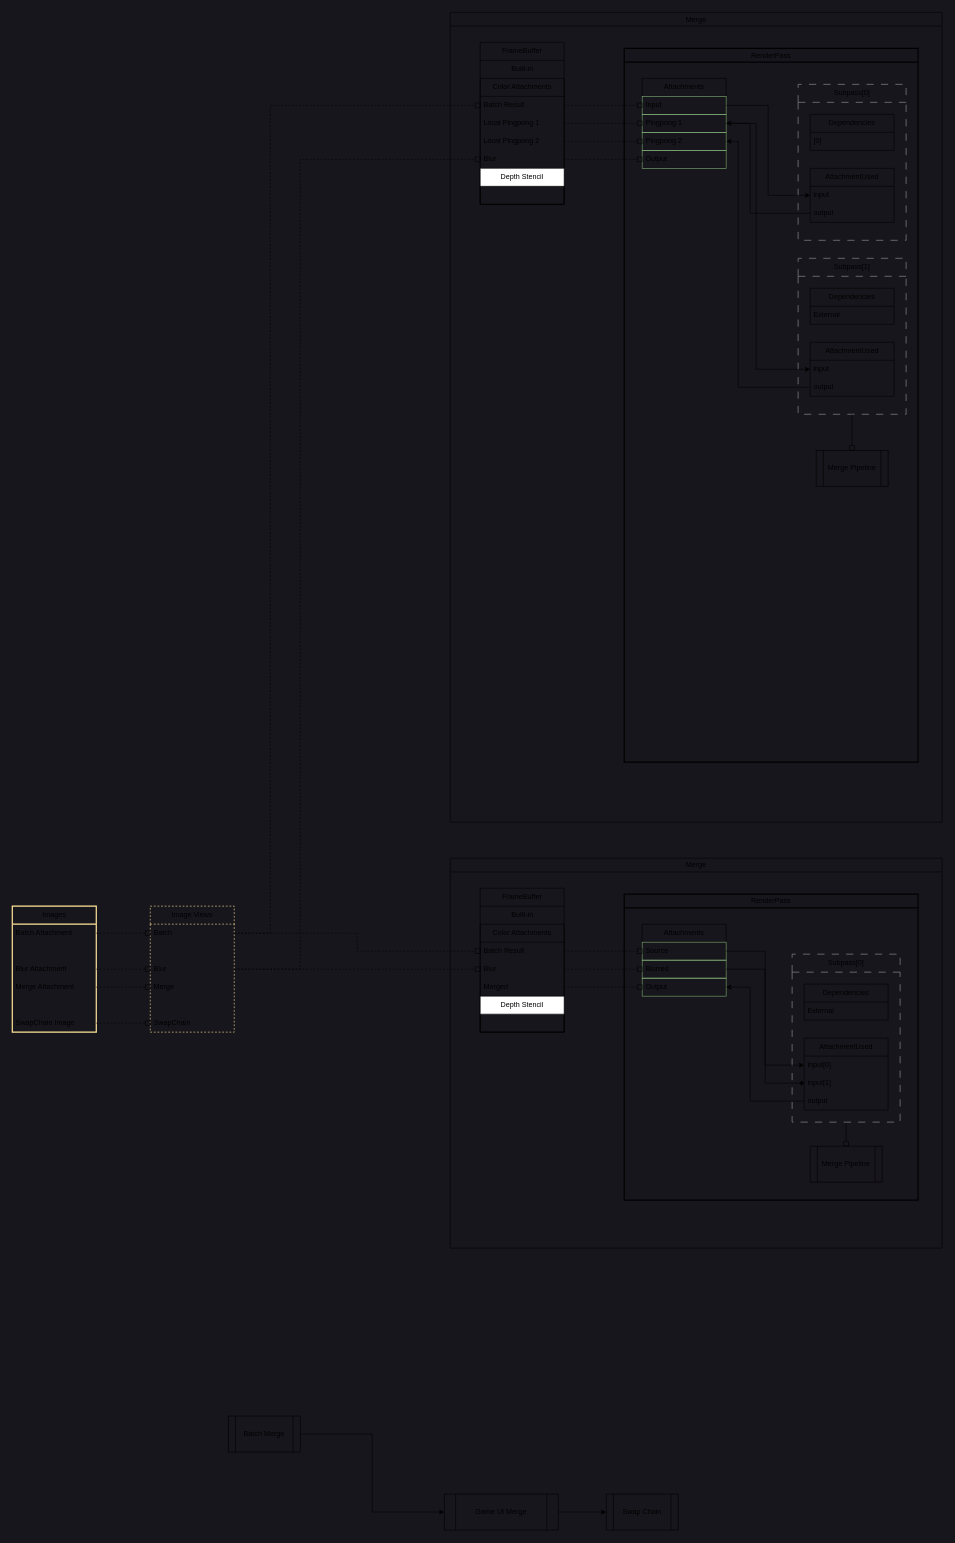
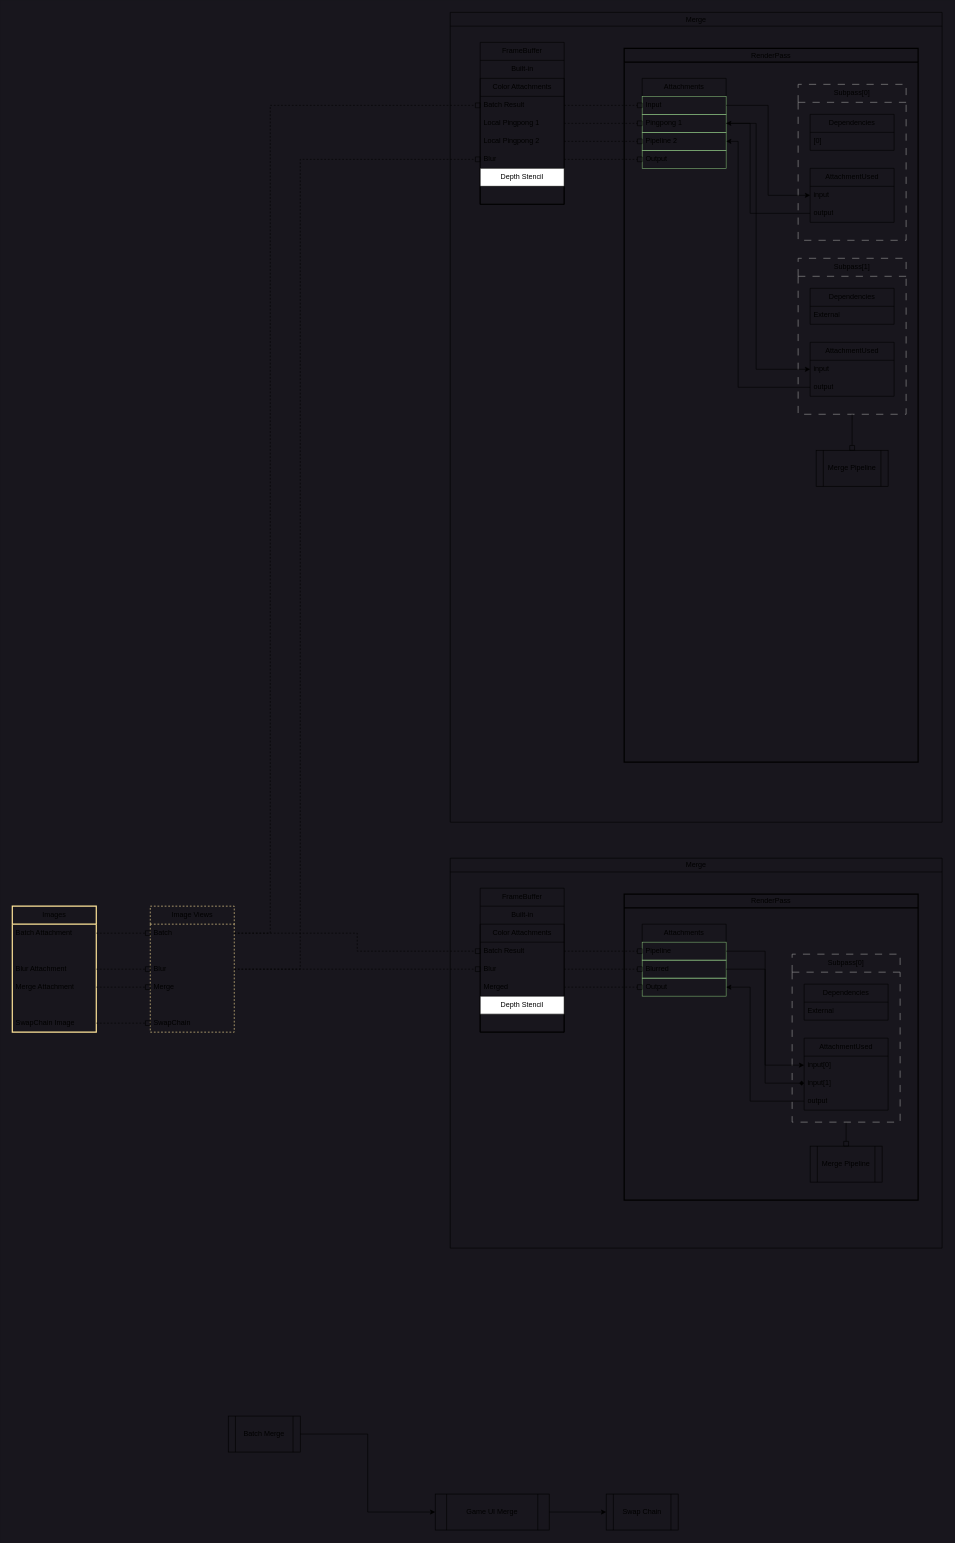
node "Pingpong 2": label "Pingpong 2" -> "Pipeline 2"
node "Source": label "Source" -> "Pipeline"
node "Game UI Merge": moved (501, 1512) -> (492, 1512)
